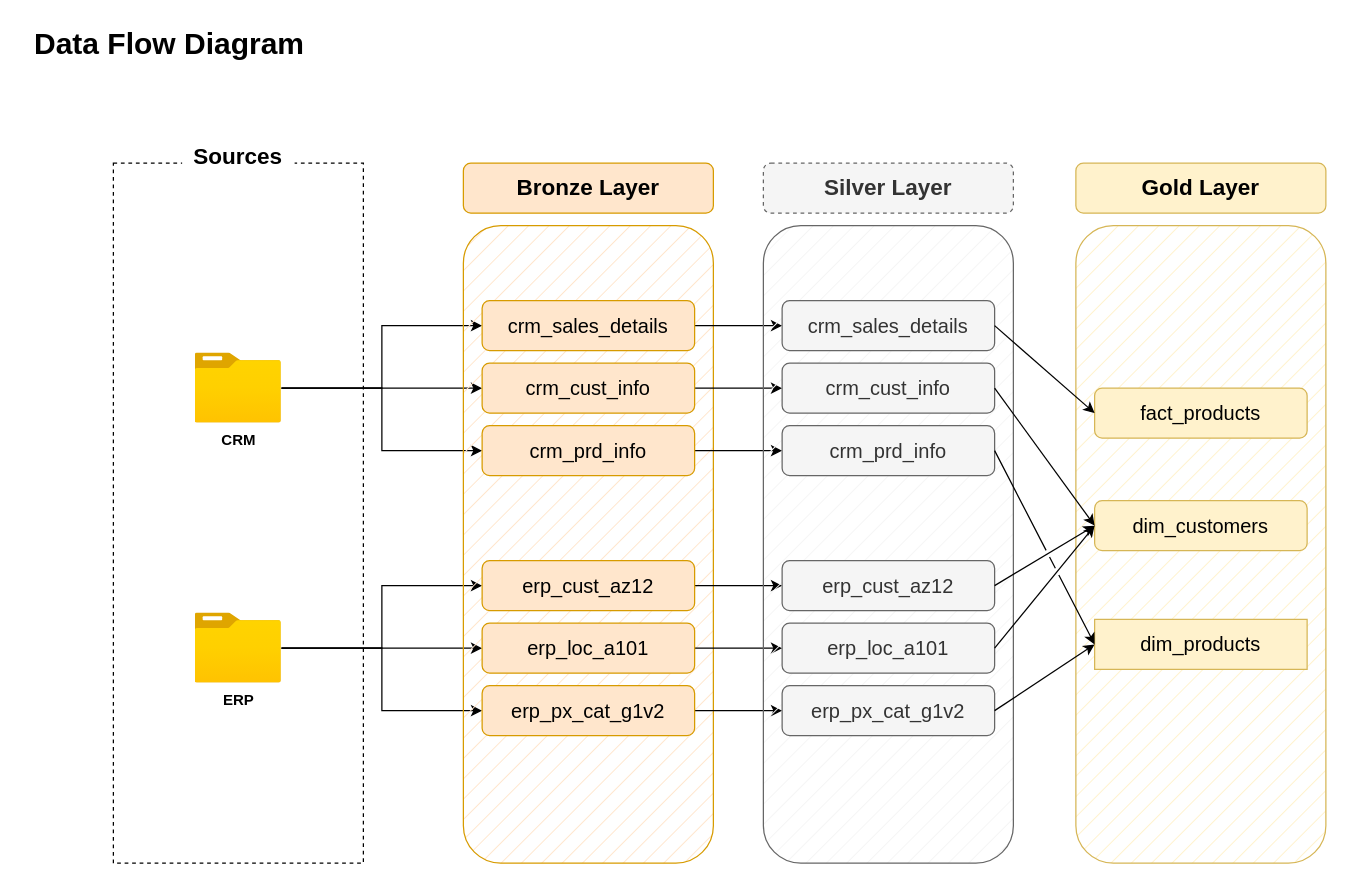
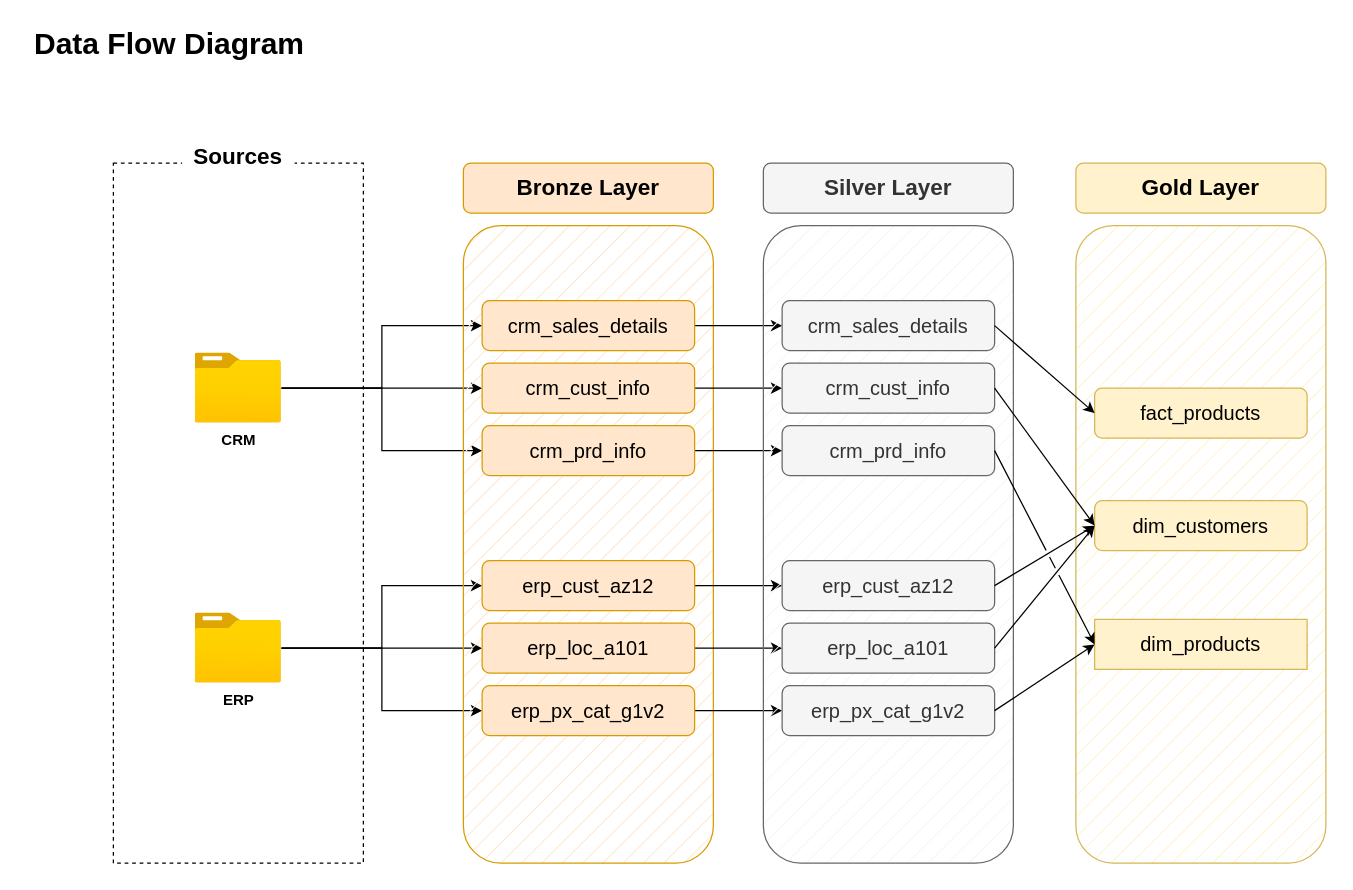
node "Silver Layer": style dashed -> solid
